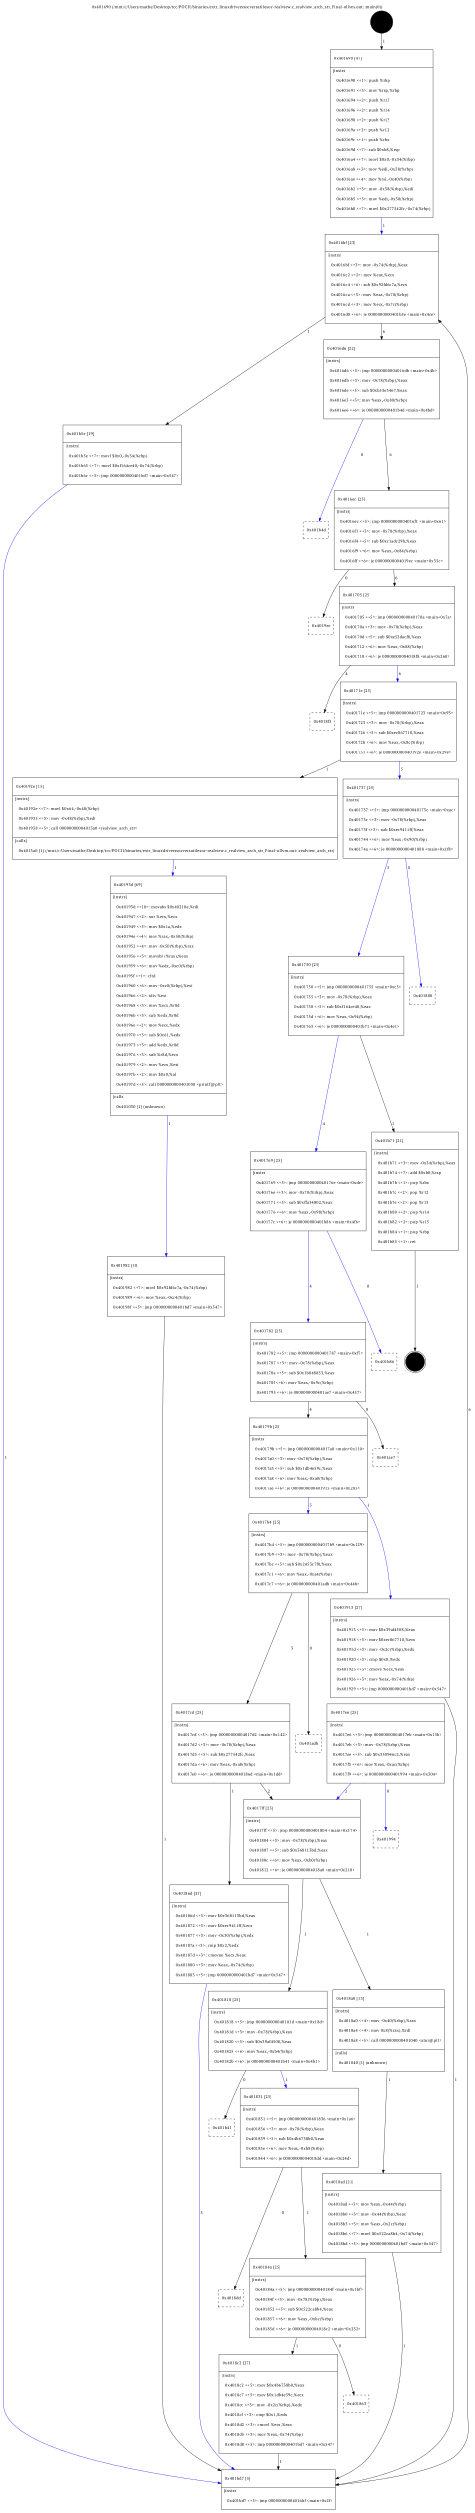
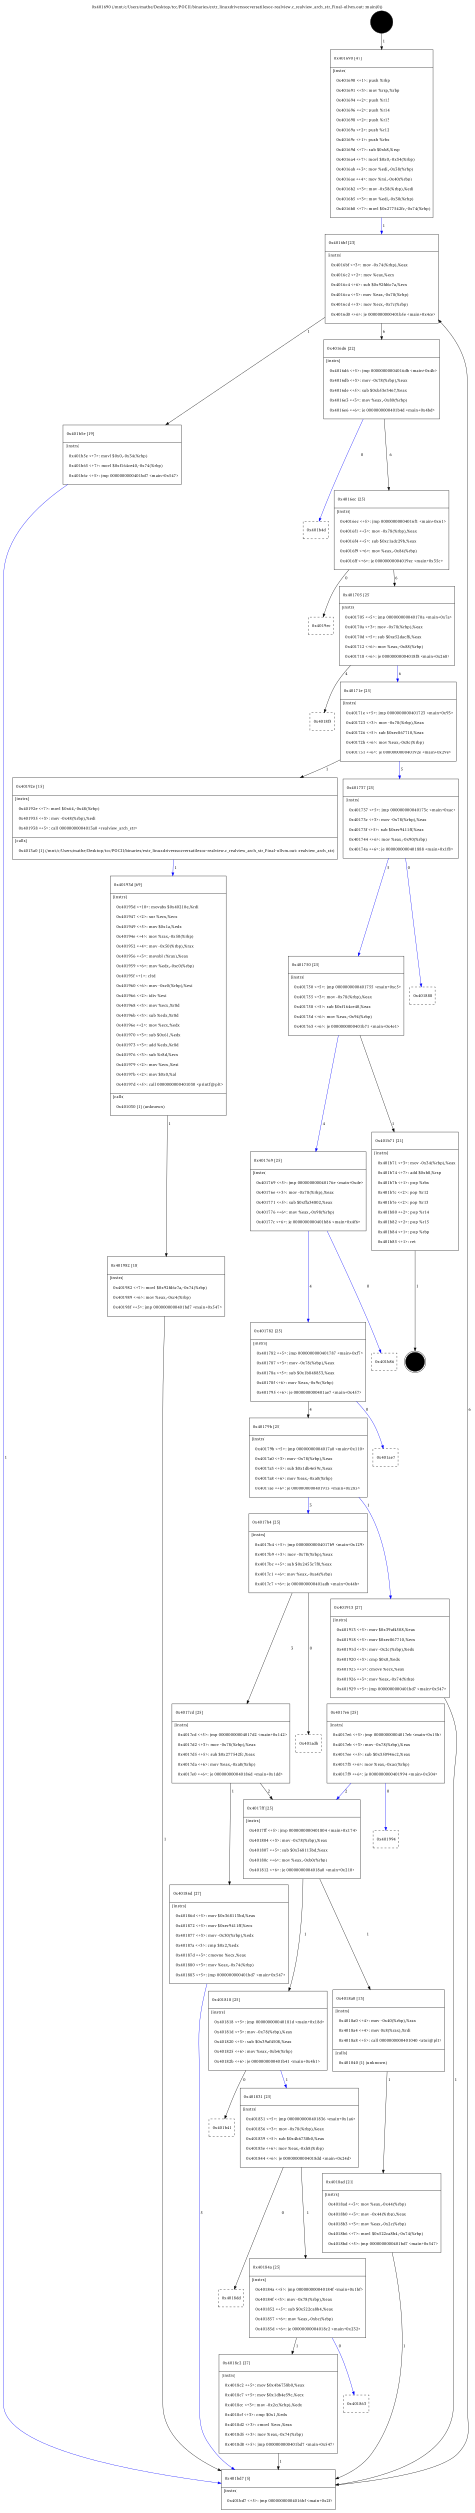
edge "0x40193d [69]" -> "0x401982 [18]": color blue -> black
edge "0x401782 [25]" -> "0x401ae7": color black -> blue
edge "0x40184a [25]" -> "0x401863": color black -> blue
